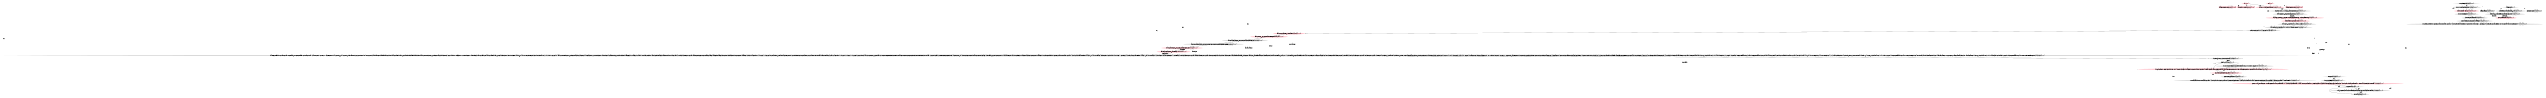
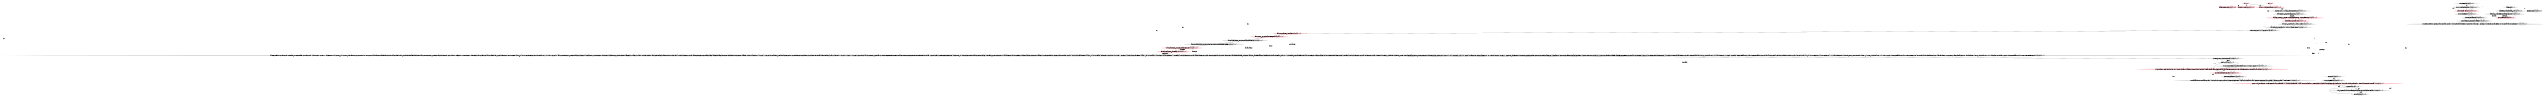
node "final ResponseContext context@@@2@@@['0', '1', '0']": removed
node "TrafficCop trafficCop@@@2@@@['0', '0', '1']": removed
